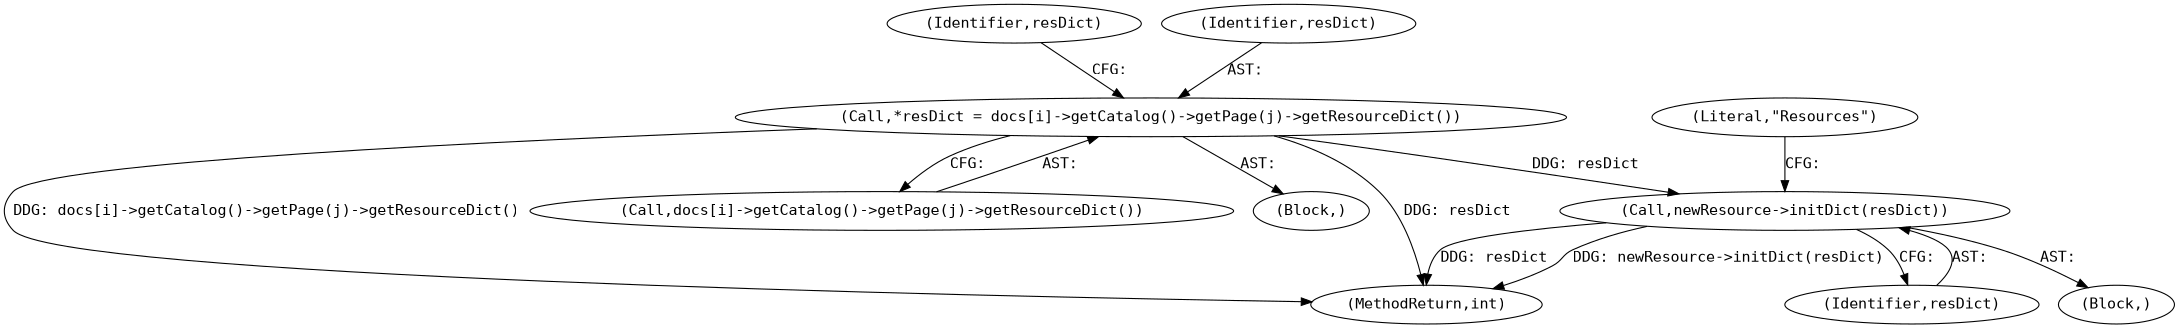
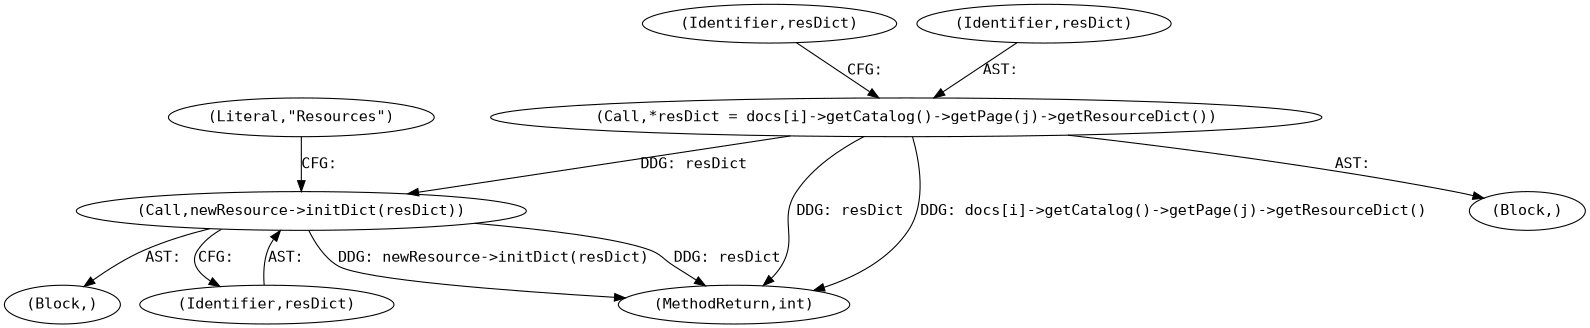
node "(Call,docs[i]->getCatalog()->getPage(j)->getResourceDict())": removed
